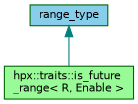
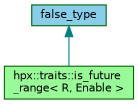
node "range_type": label "range_type" -> "false_type"
